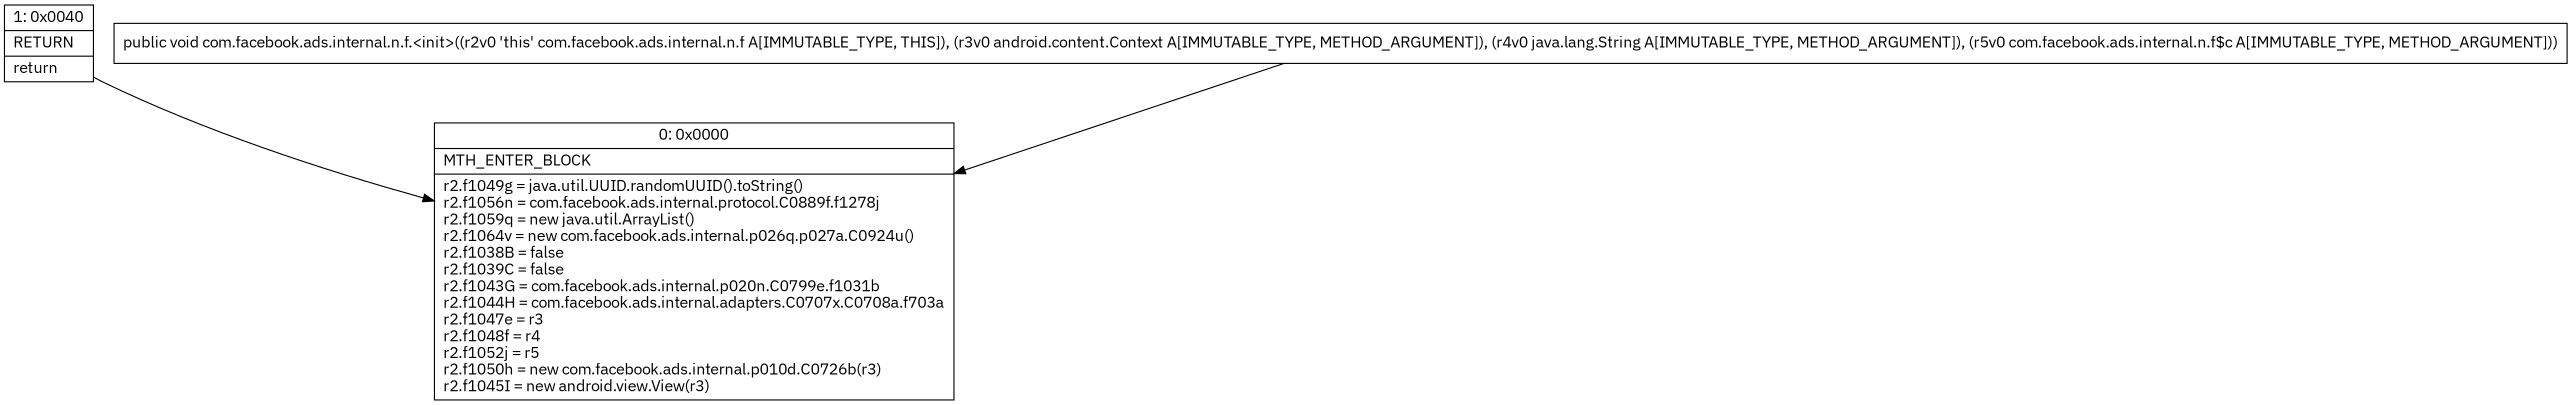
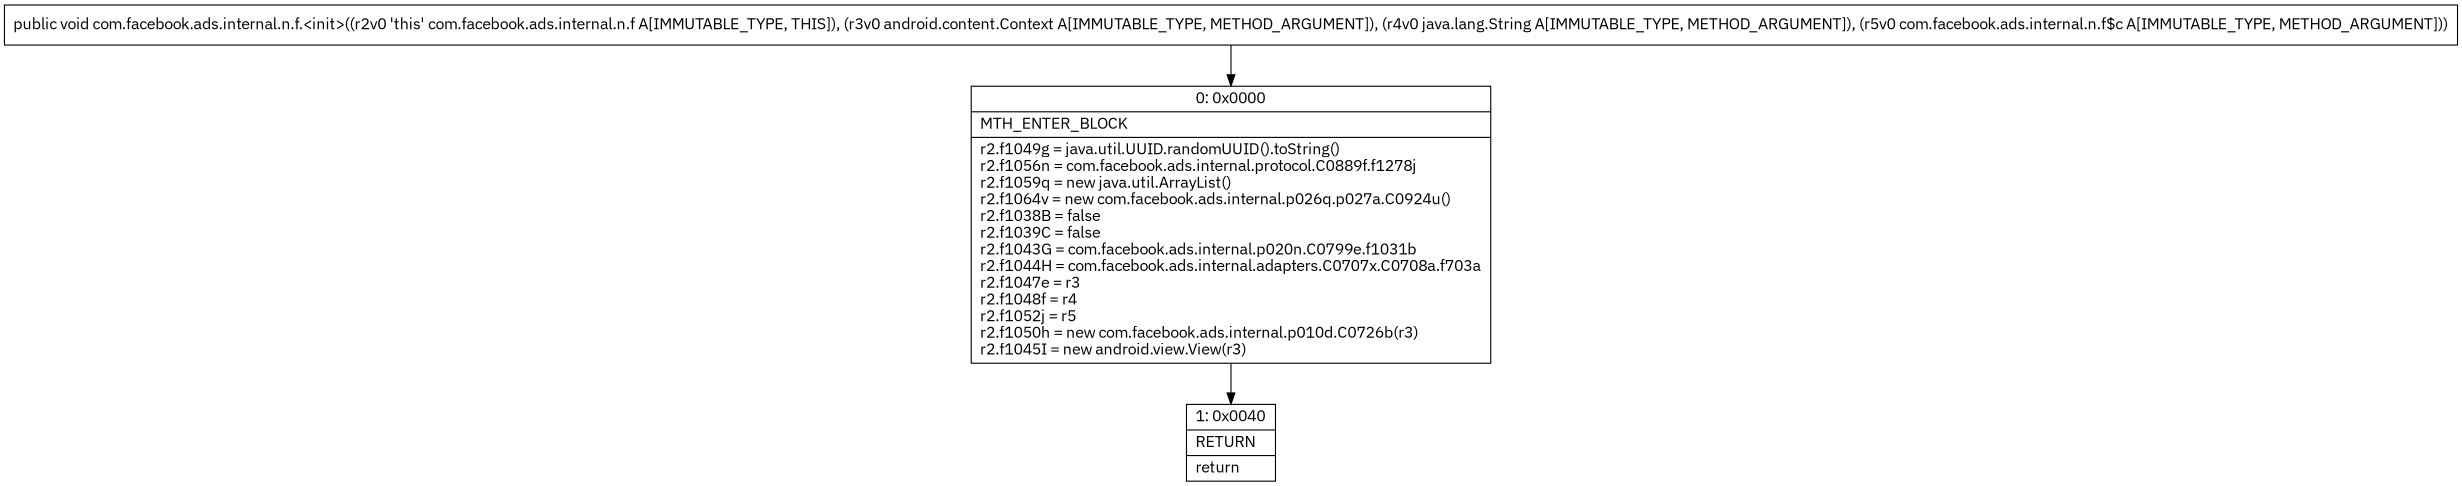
edge "1: 0x0040" -> "0: 0x0000": reversed
